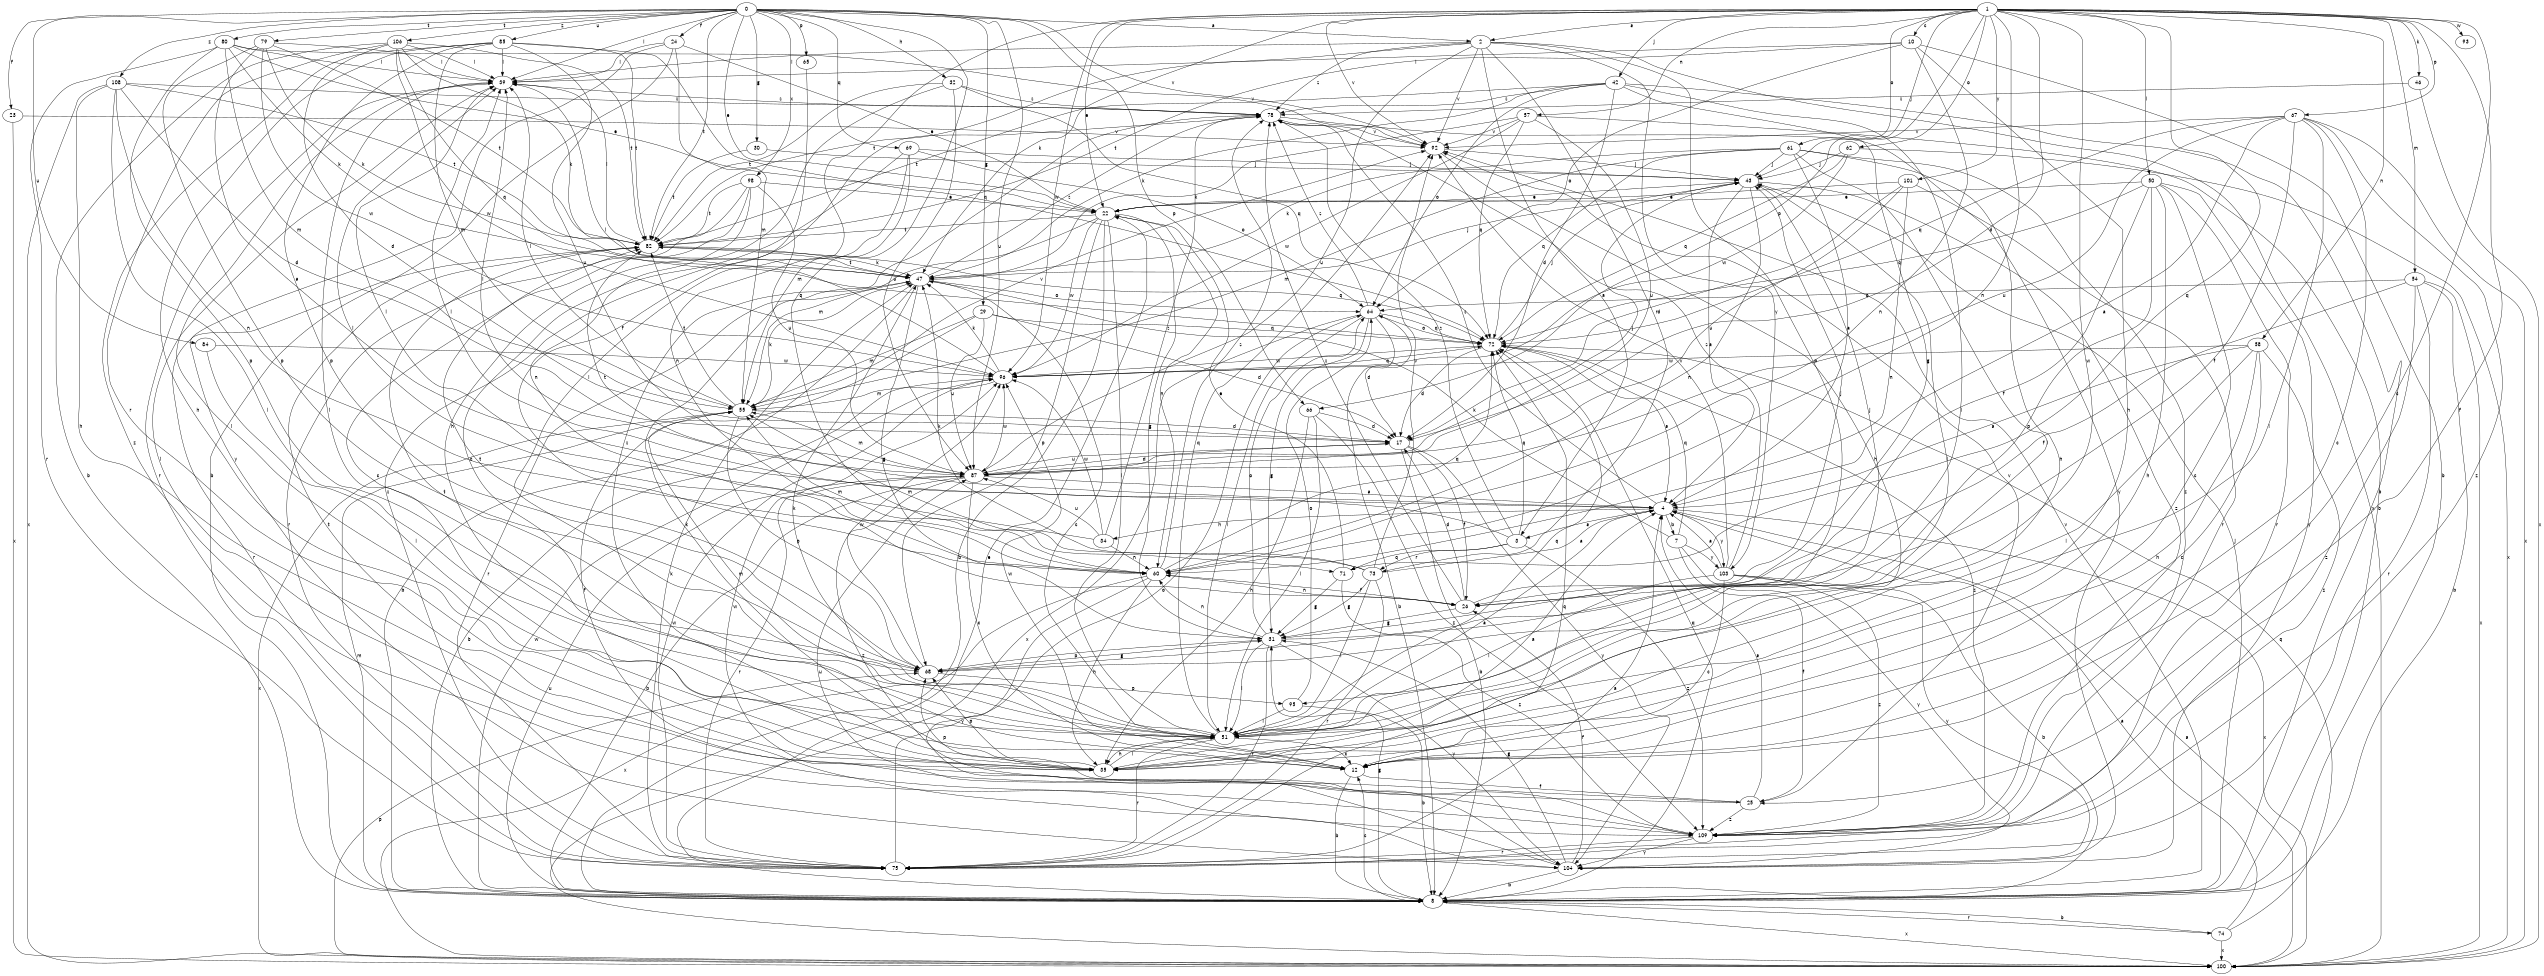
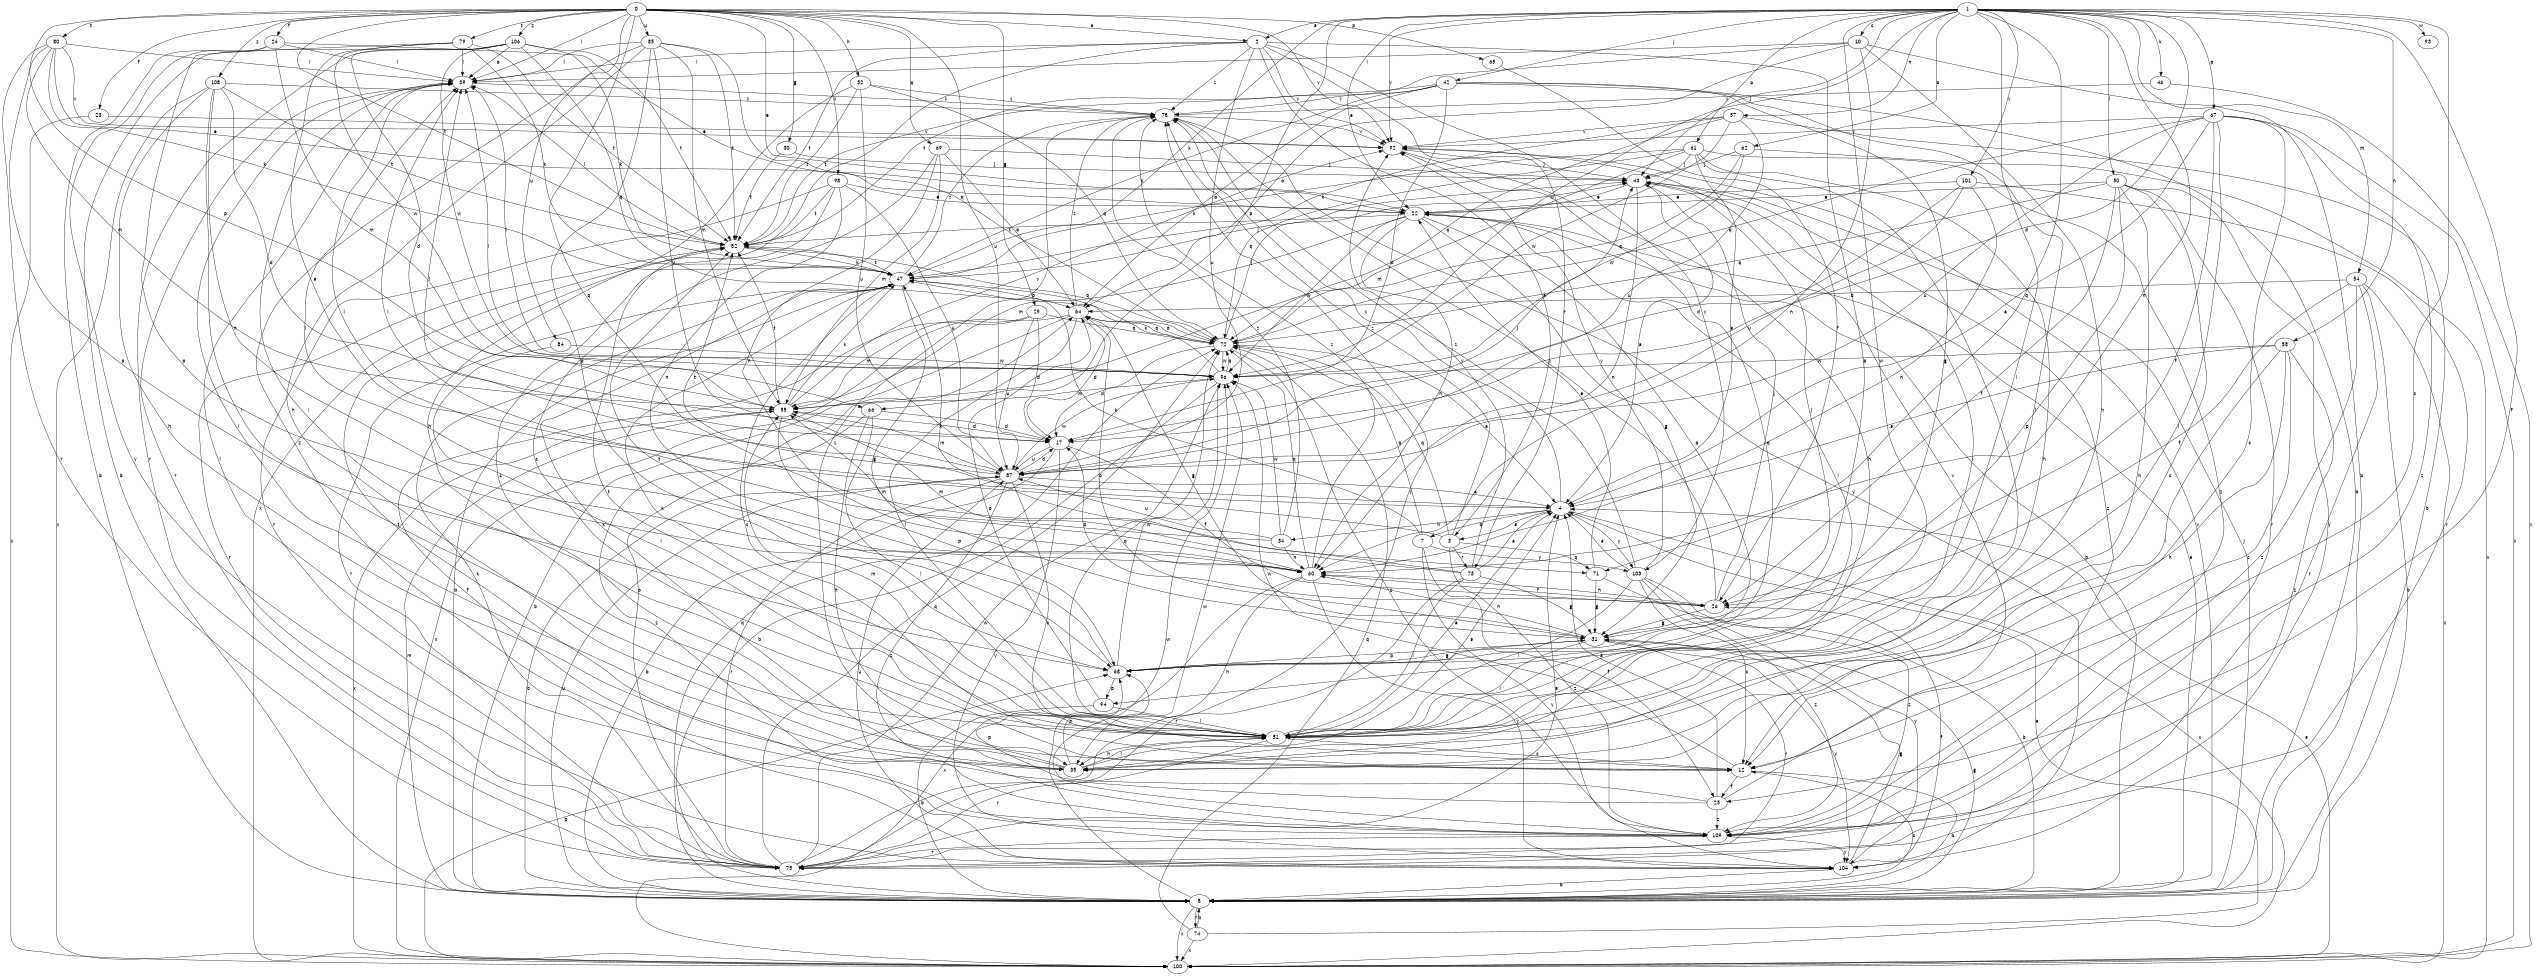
edge "106" -> "39": label "i" -> "o"
edge "106" -> "35": now "106" -> "75"
node "95": label "95" -> "94"
